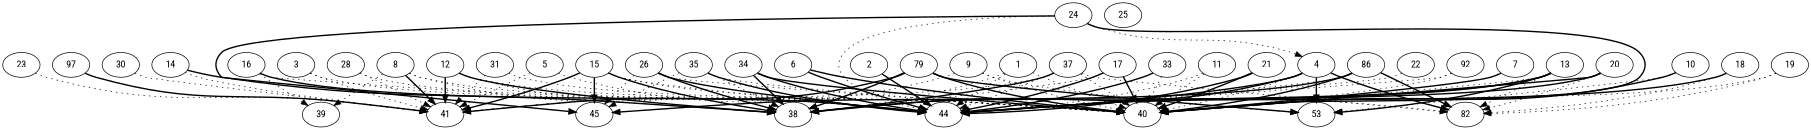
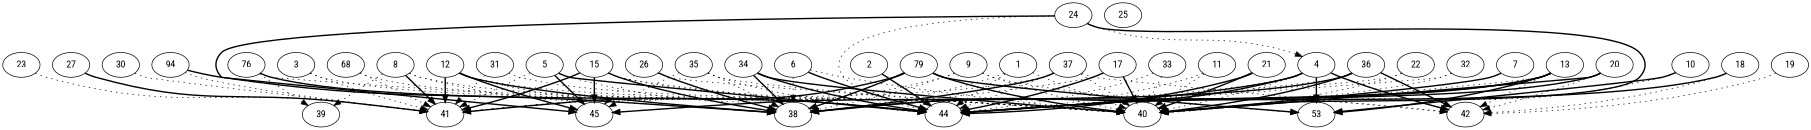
node "97": label "97" -> "27"
node "14": label "14" -> "94"
node "16": label "16" -> "76"
node "28": label "28" -> "68"
node "86": label "86" -> "36"
node "92": label "92" -> "32"
edge "6" -> "38": added
edge "5" -> "45": added
edge "10" -> "53": style dotted -> bold
edge "12" -> "45": added
edge "9" -> "38": added
edge "6" -> "40": style bold -> dotted
edge "26" -> "44": now "5" -> "44"
edge "33" -> "44": style bold -> dotted
edge "19" -> "40": now "22" -> "40"
edge "35" -> "44": style bold -> dotted
edge "10" -> "40": style bold -> dotted
edge "4" -> "41": added
node "82": label "82" -> "42"
